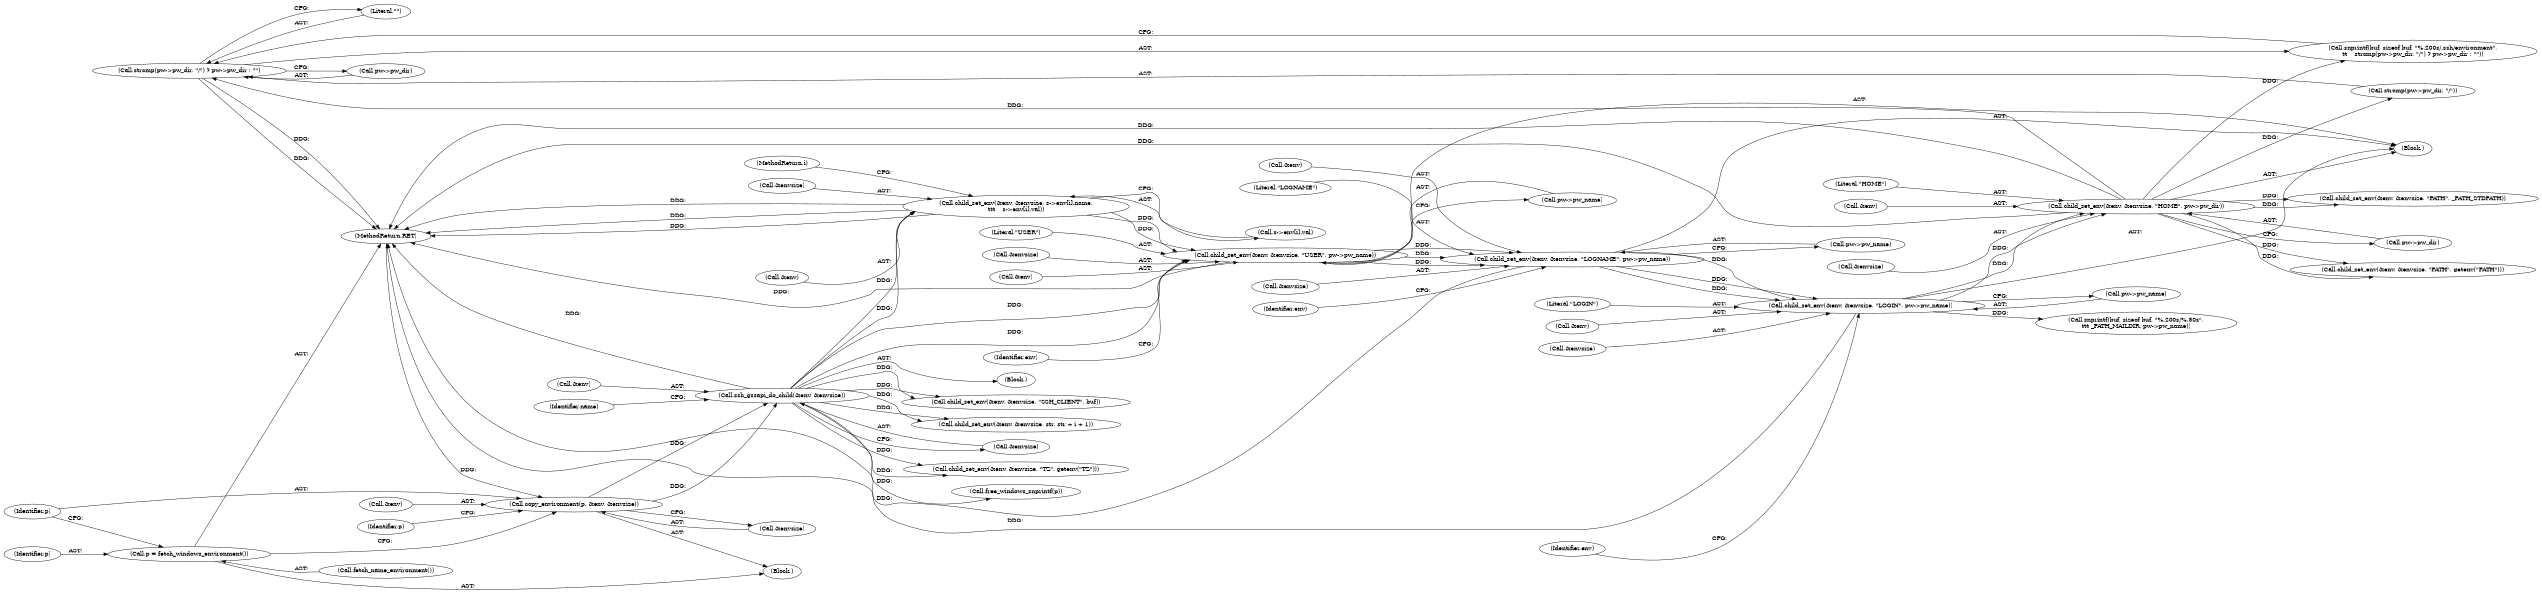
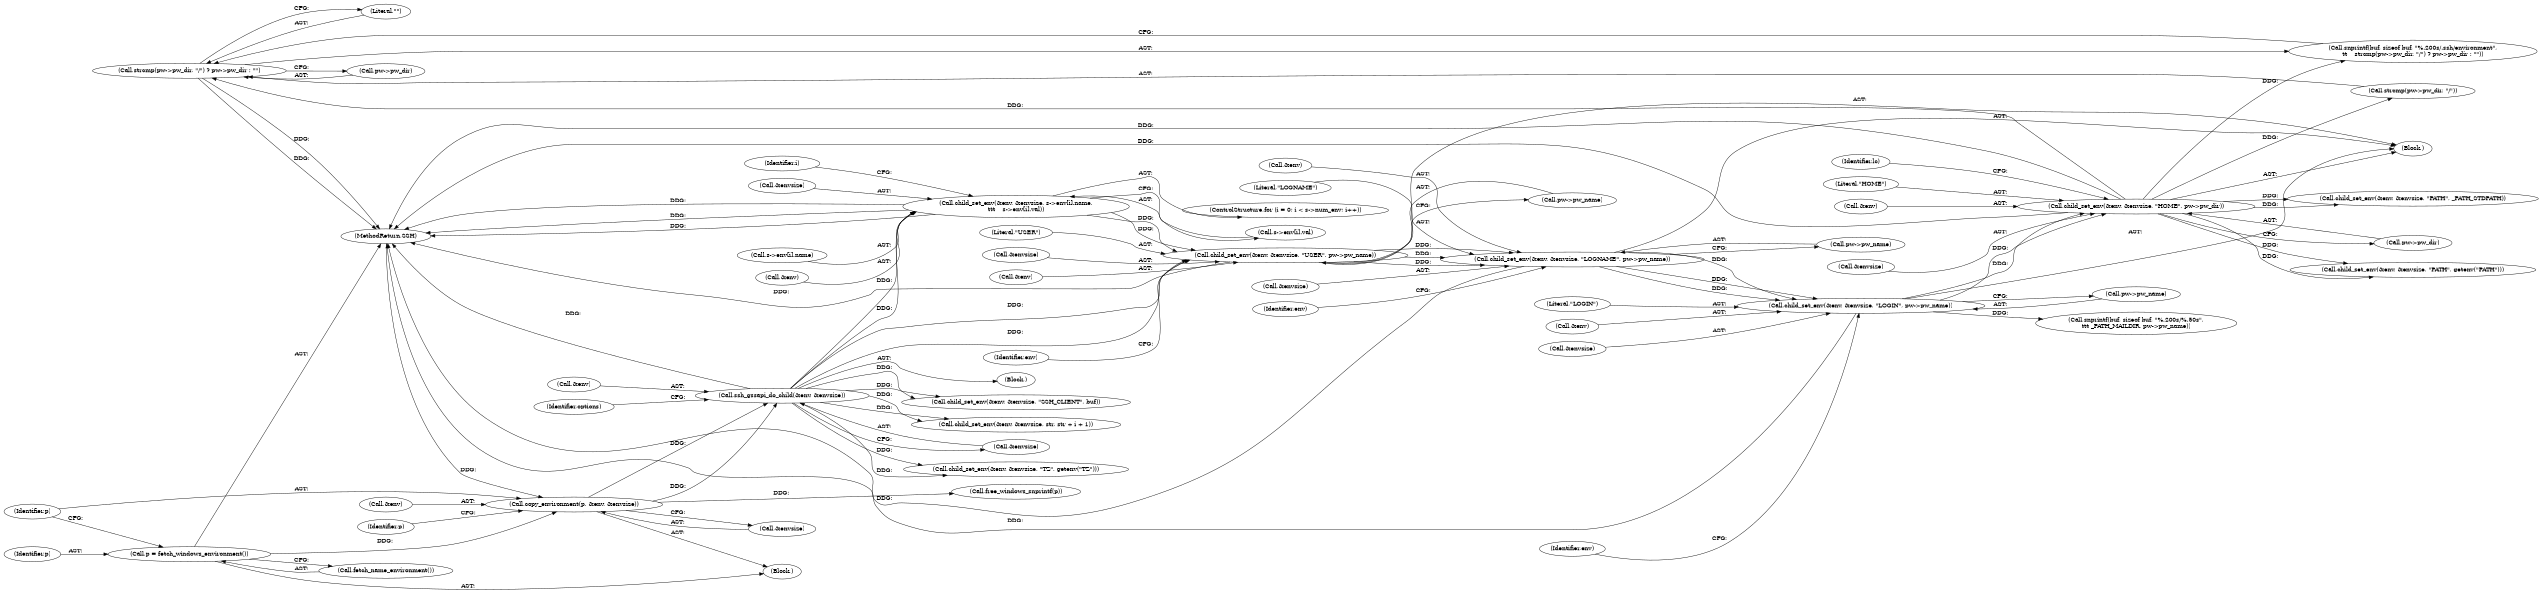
node "(Identifier,lc)": added
node "(MethodReturn,i)": label "(MethodReturn,i)" -> "(Identifier,i)"
node "(ControlStructure,for (i = 0; i < s->num_env; i++))": added
node "(MethodReturn,RET)": label "(MethodReturn,RET)" -> "(MethodReturn,SSH)"
node "(Call,s->env[i].name)": added
node "(Identifier,name)": label "(Identifier,name)" -> "(Identifier,options)"
edge "(Call,ssh_gssapi_do_child(&env, &envsize))" -> "(Call,free_windows_snprintf(p))": now "(Call,copy_environment(p, &env, &envsize))" -> "(Call,free_windows_snprintf(p))"
edge "(Call,p = fetch_windows_environment())" -> "(Call,copy_environment(p, &env, &envsize))": label "CFG: " -> "DDG: "
edge "(Call,p = fetch_windows_environment())" -> "(Call,fetch_name_environment())": added, label "CFG:"
